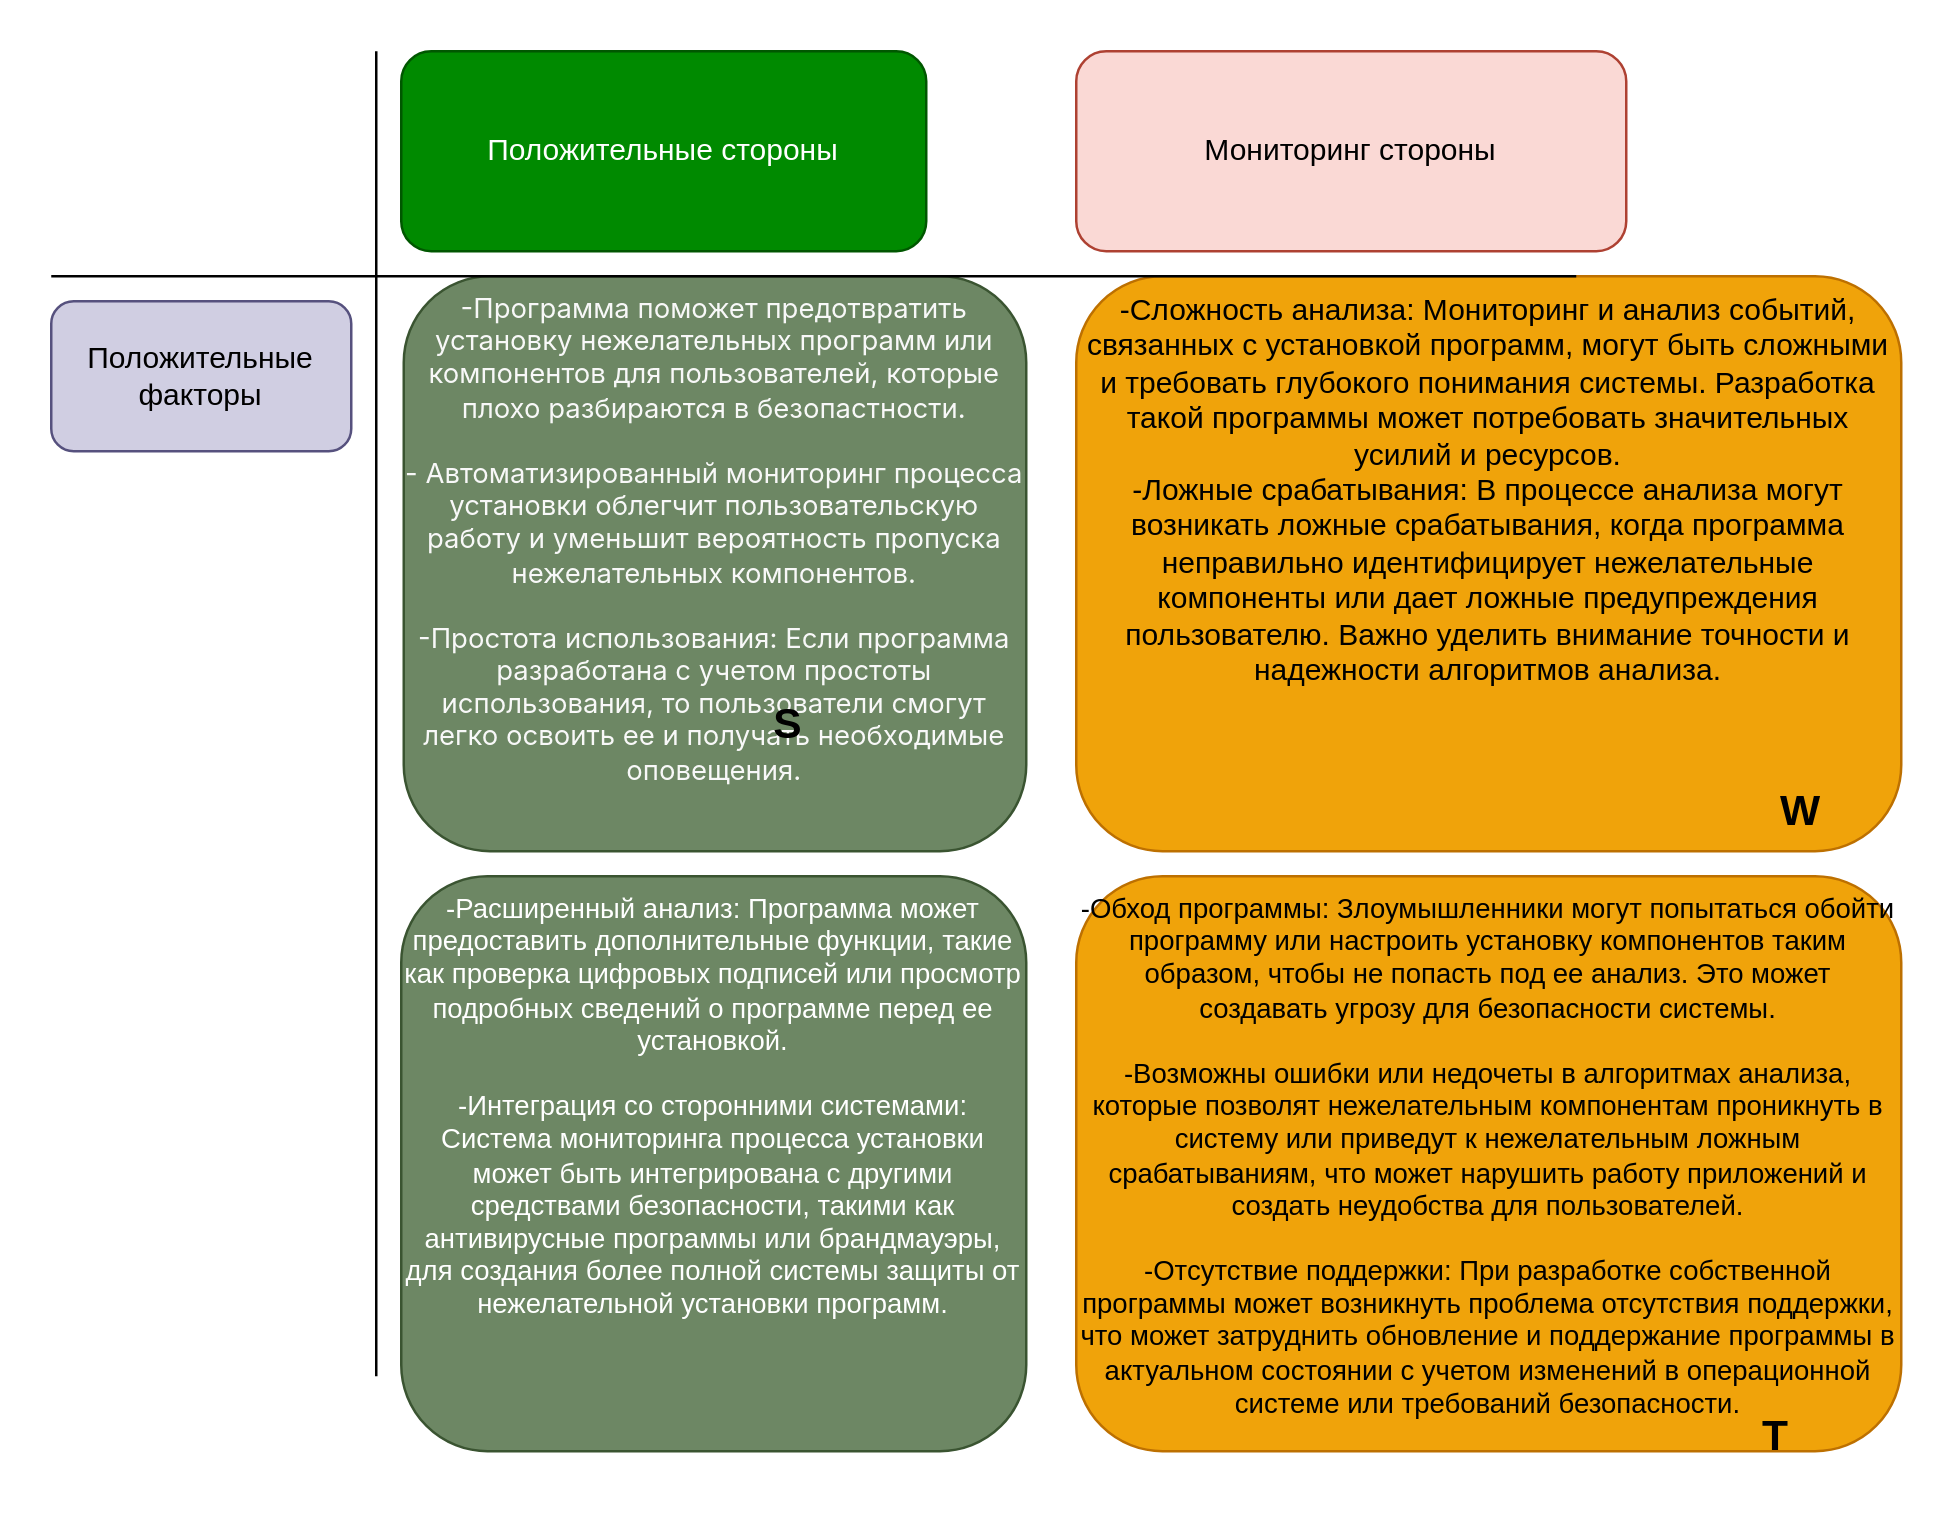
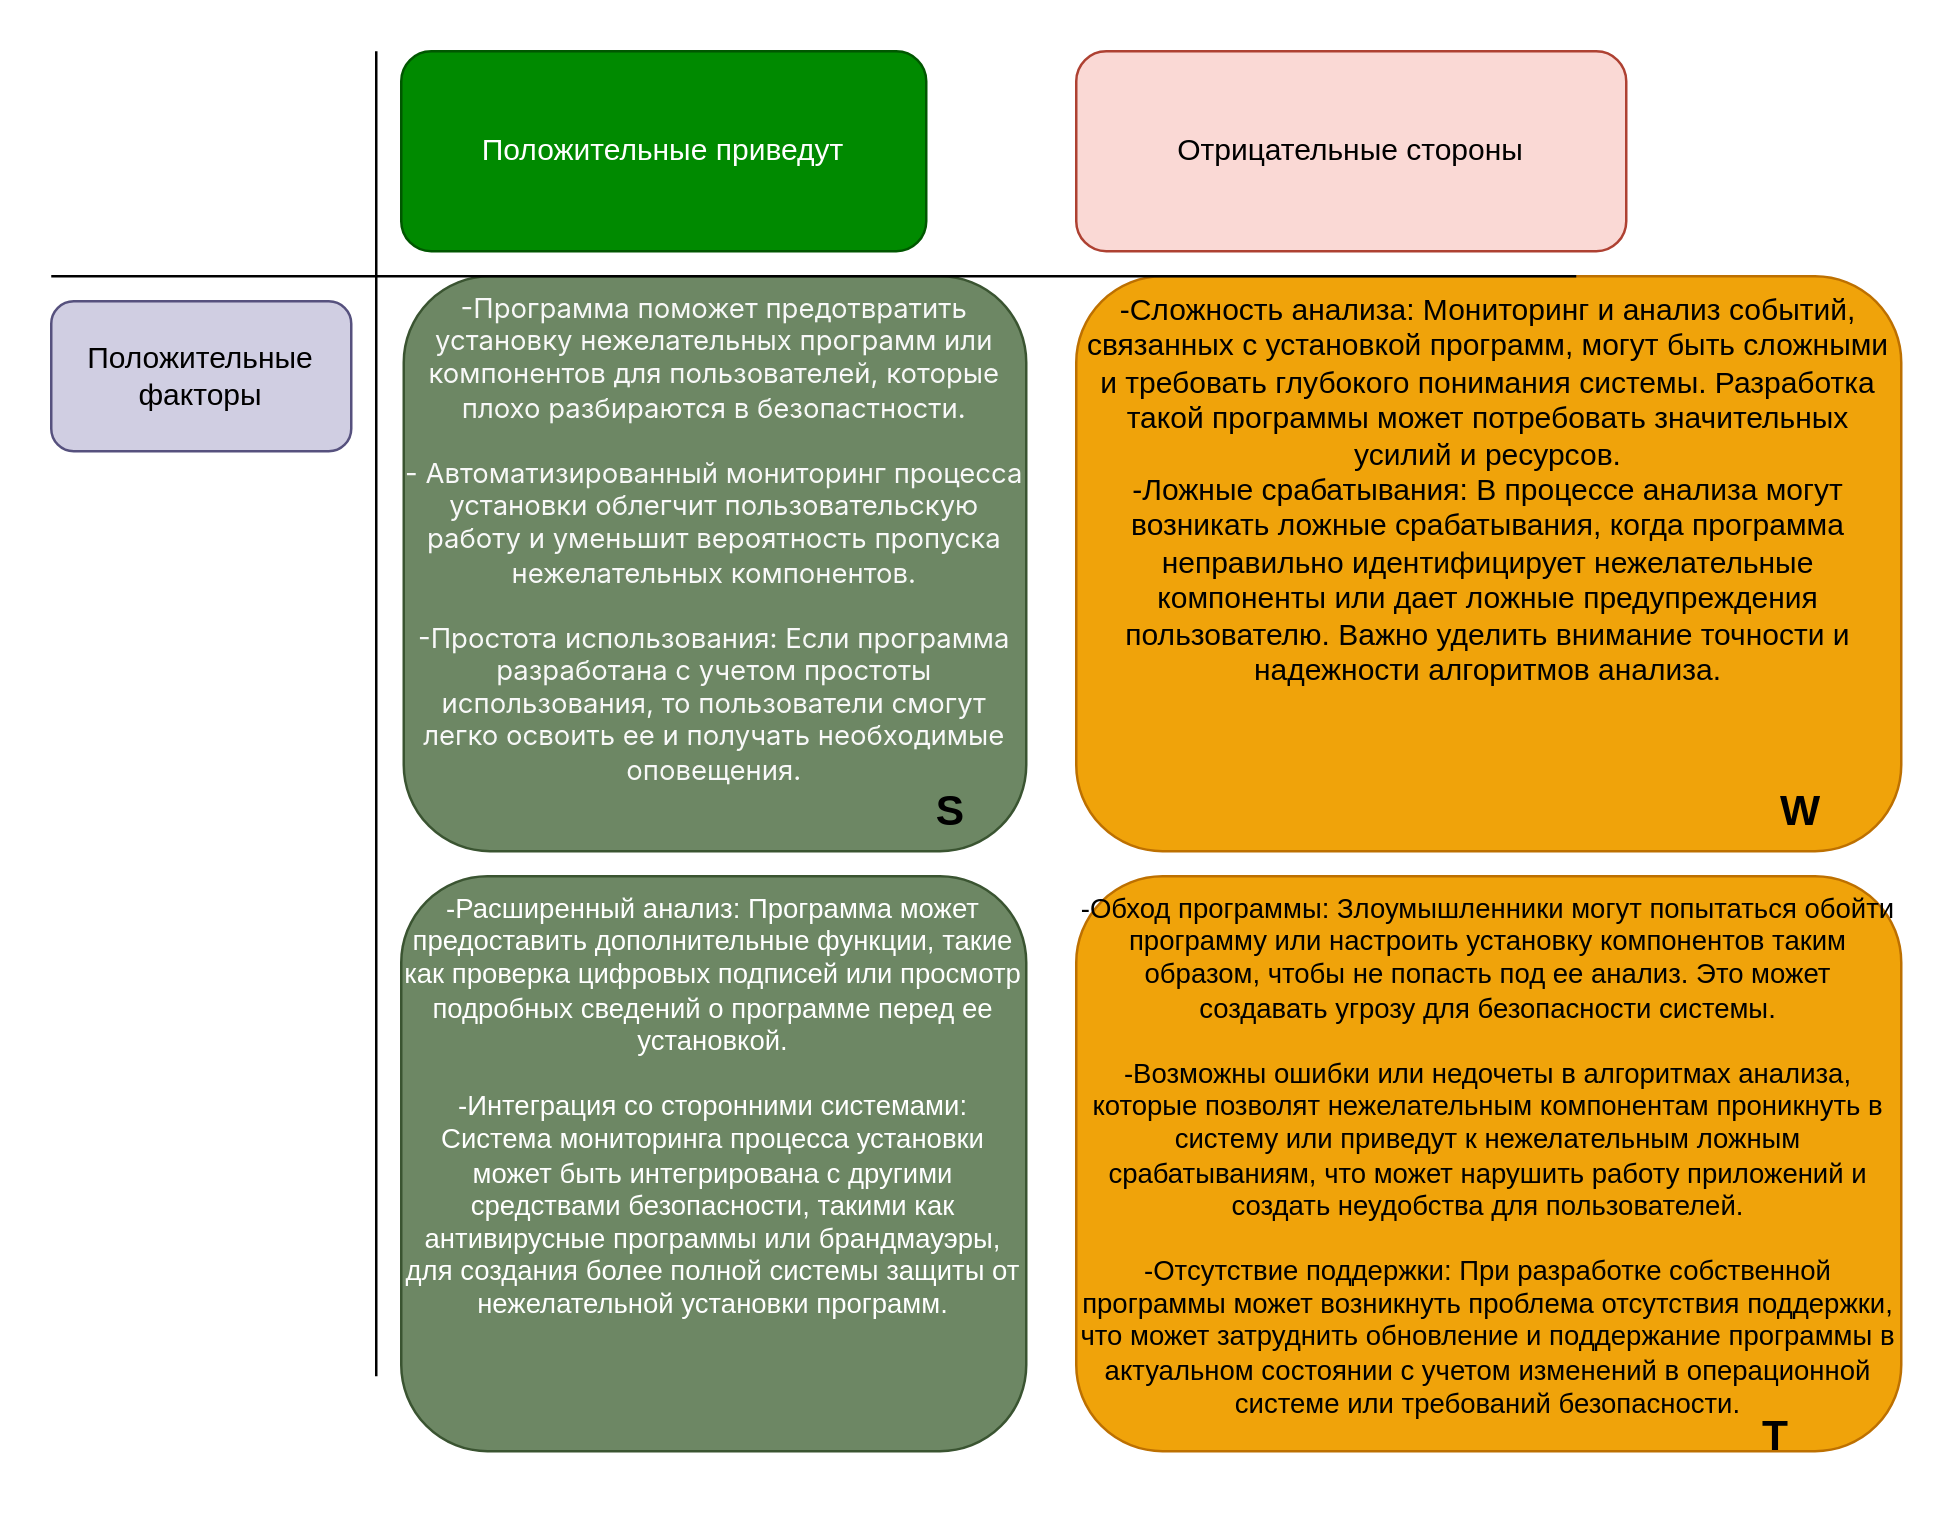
node "Положительные стороны": label "Положительные стороны" -> "Положительные приведут"
node "Мониторинг стороны": label "Мониторинг стороны" -> "Отрицательные стороны"
node "S": moved (789, 726) -> (951, 814)
